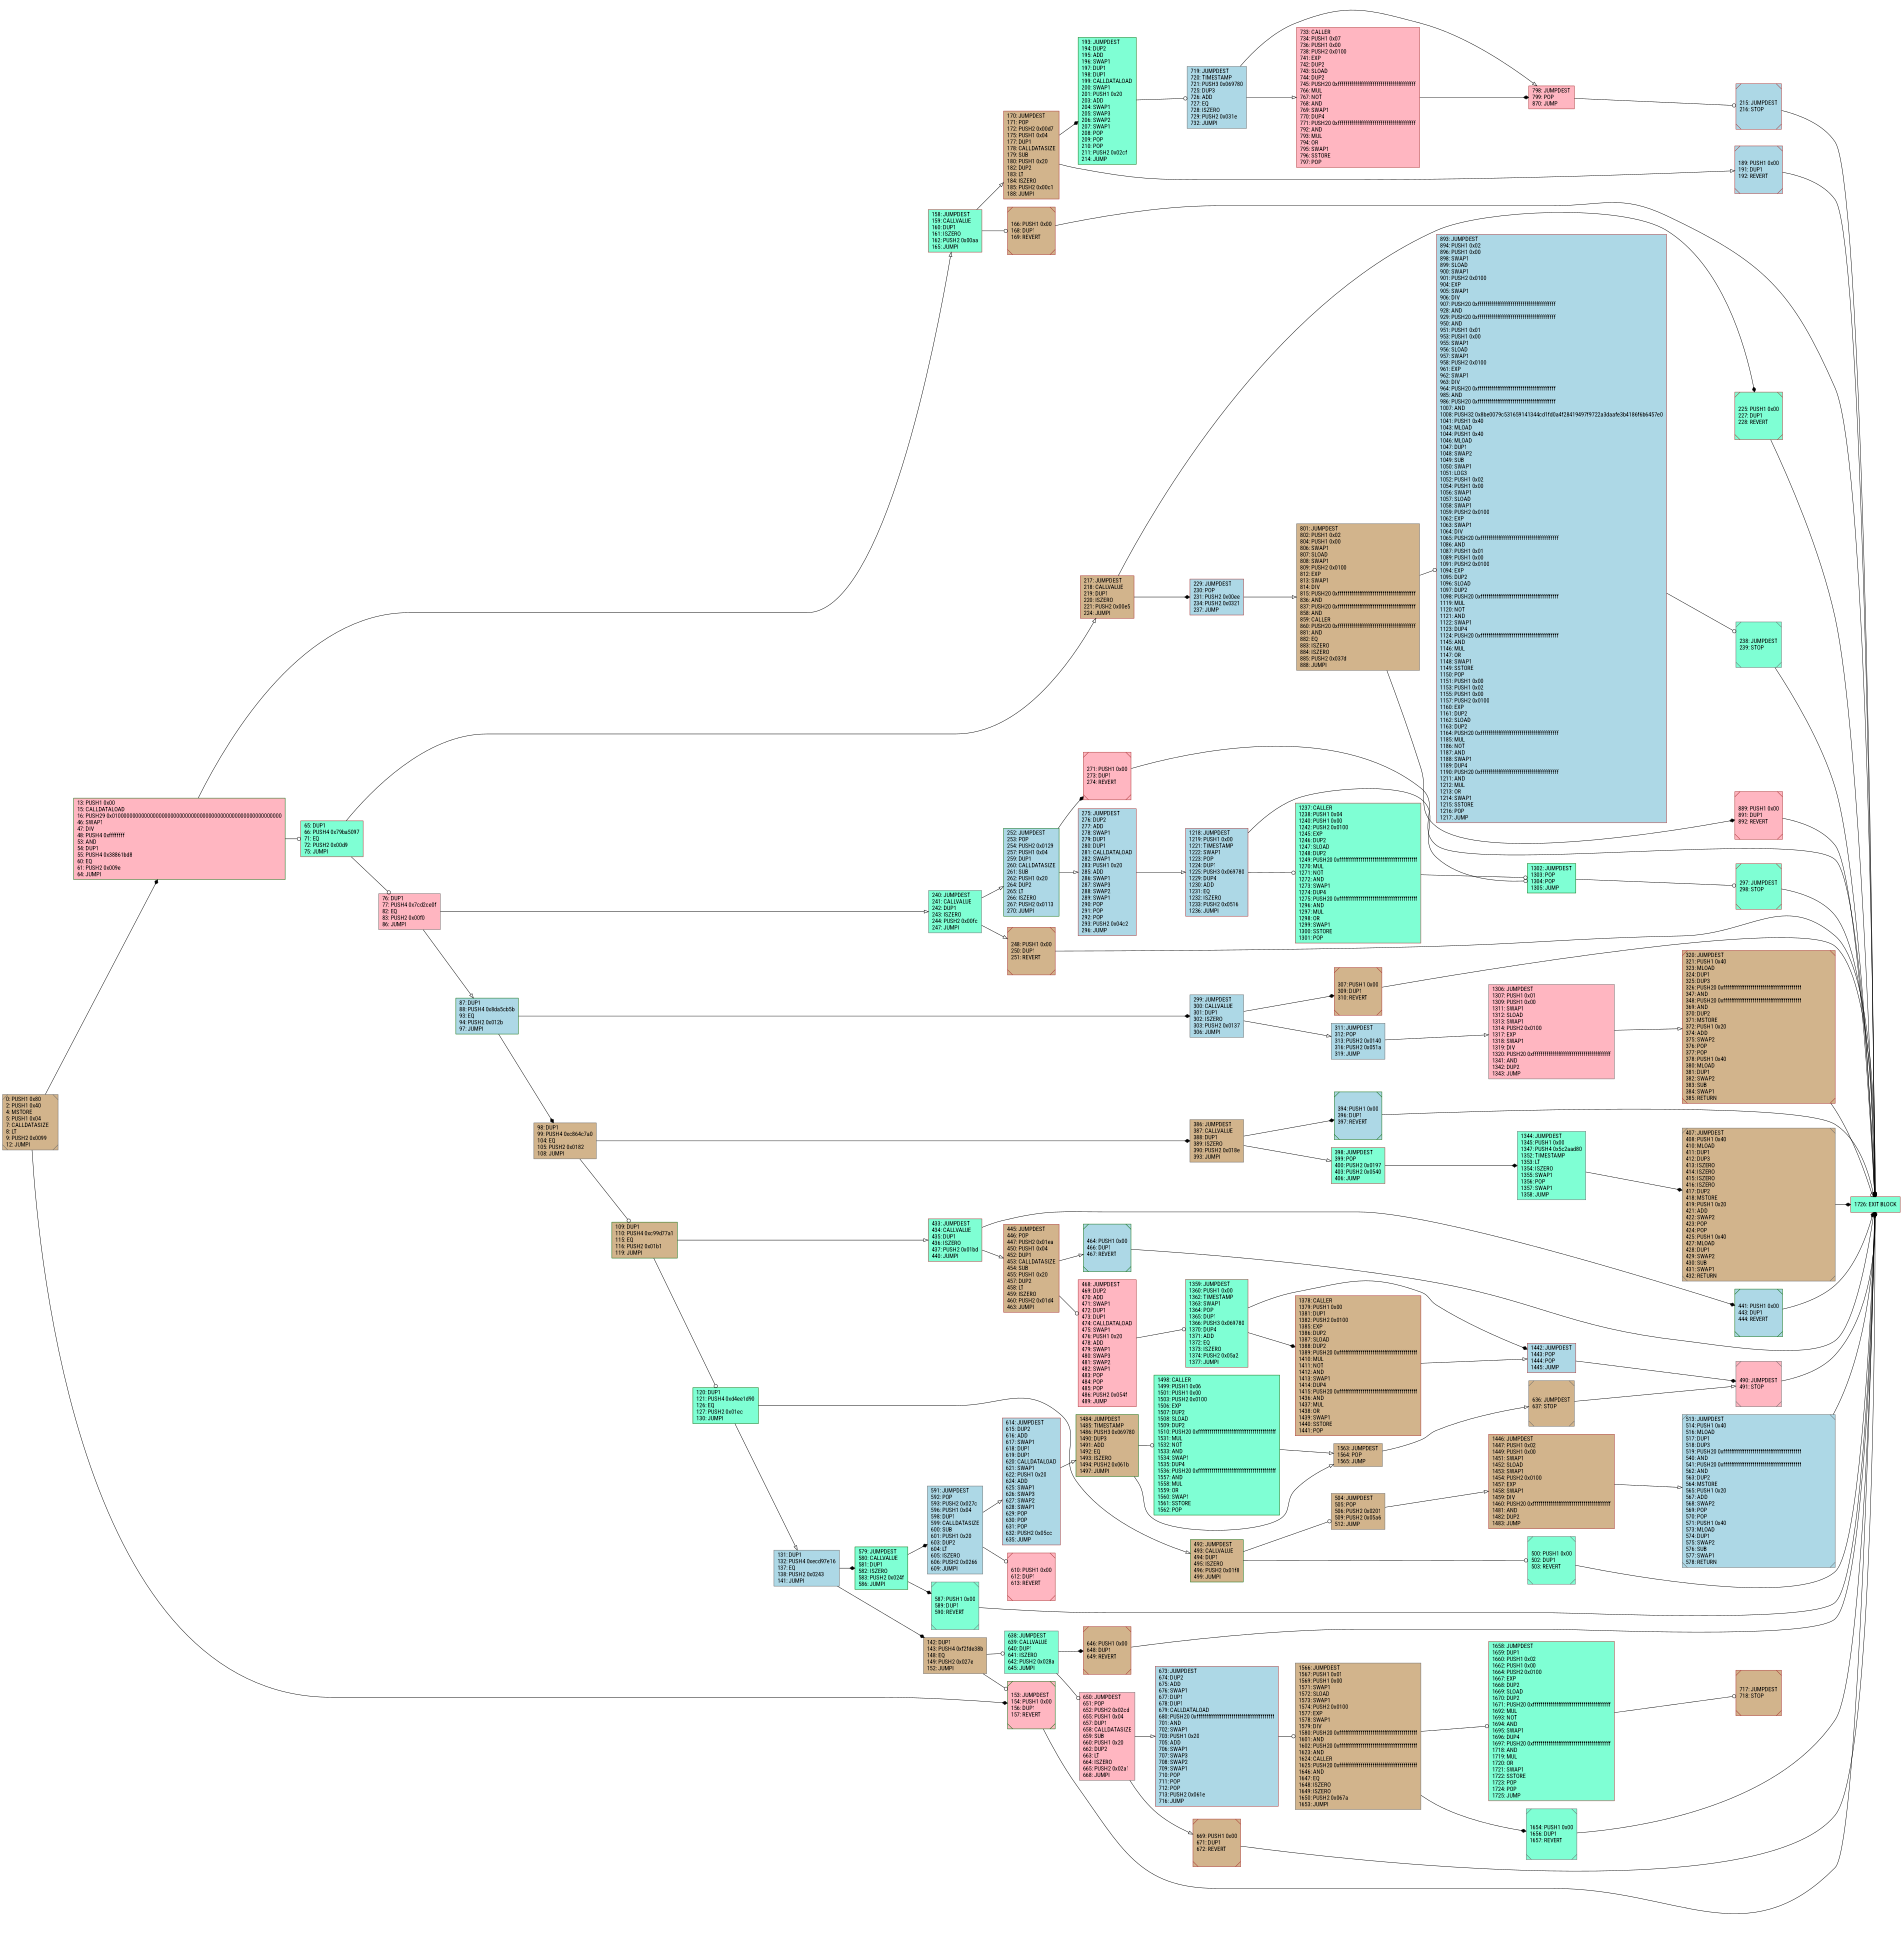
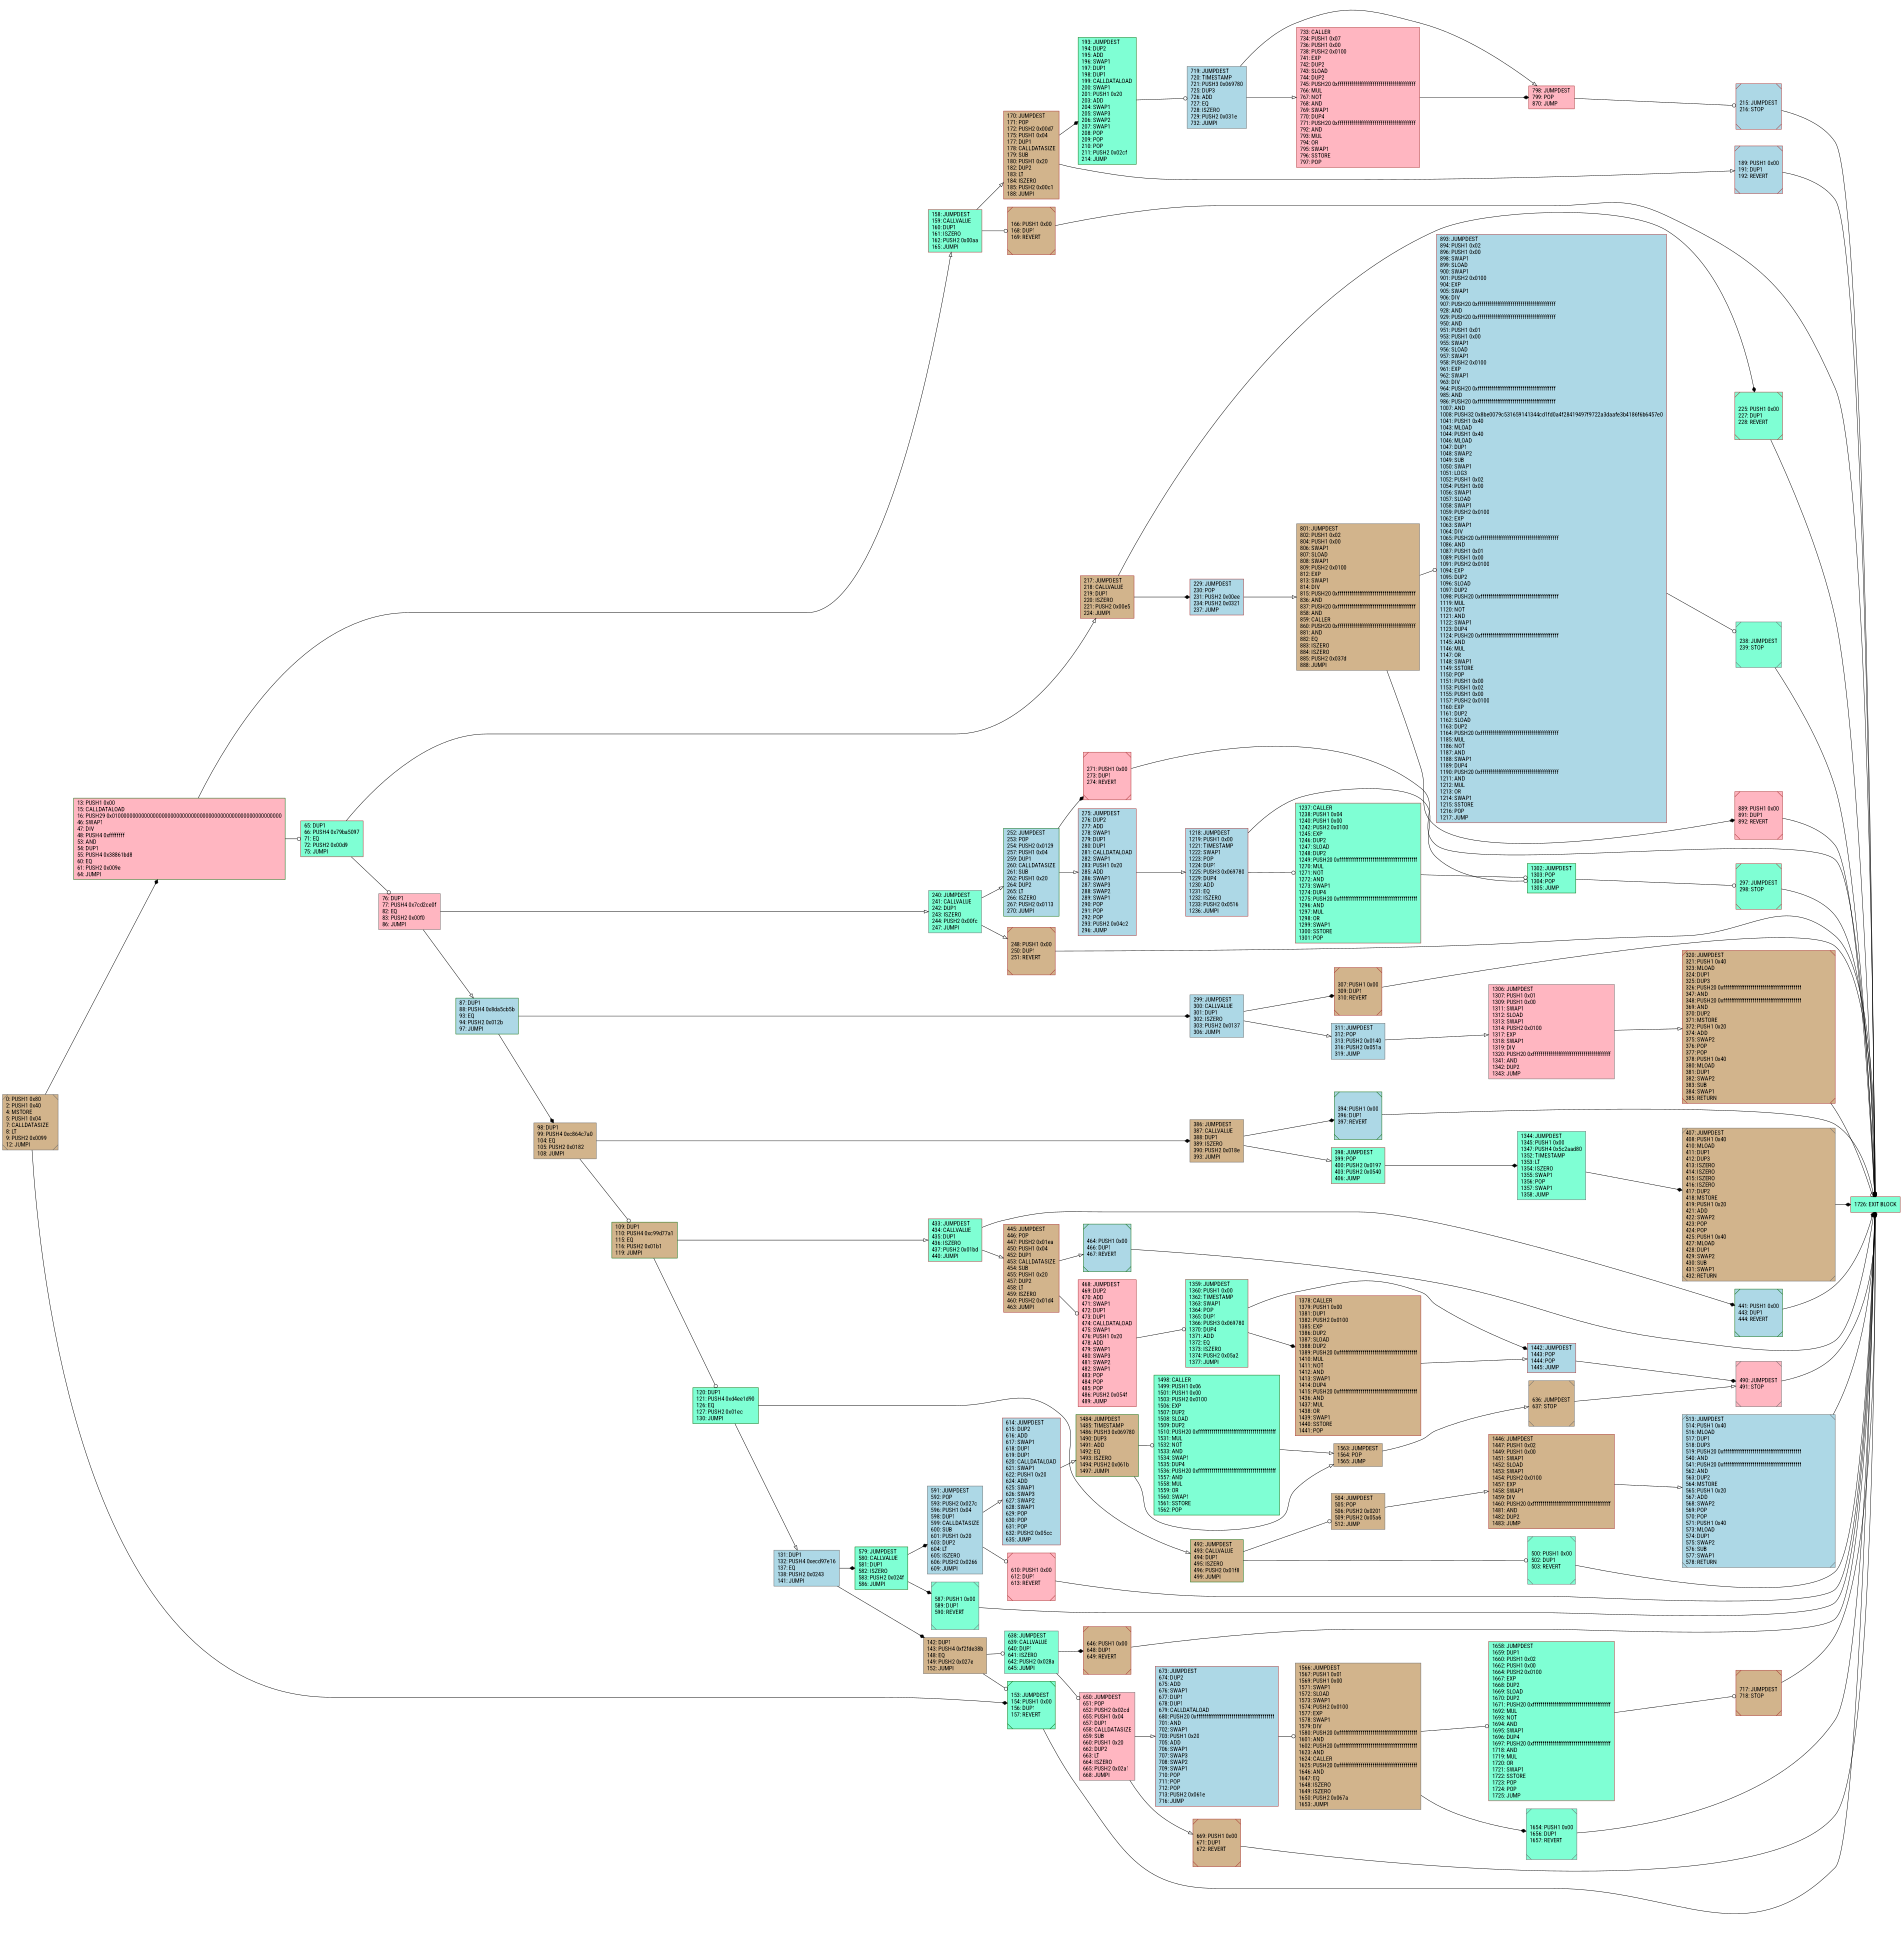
edge "717: JUMPDEST 718: STOP" -> "1726: EXIT BLOCK": added
edge "610: PUSH1 0x00 612: DUP1 613: REVERT" -> "1726: EXIT BLOCK": added
node "153: JUMPDEST 154: PUSH1 0x00 156: DUP1 157: REVERT": fillcolor lightpink -> aquamarine
